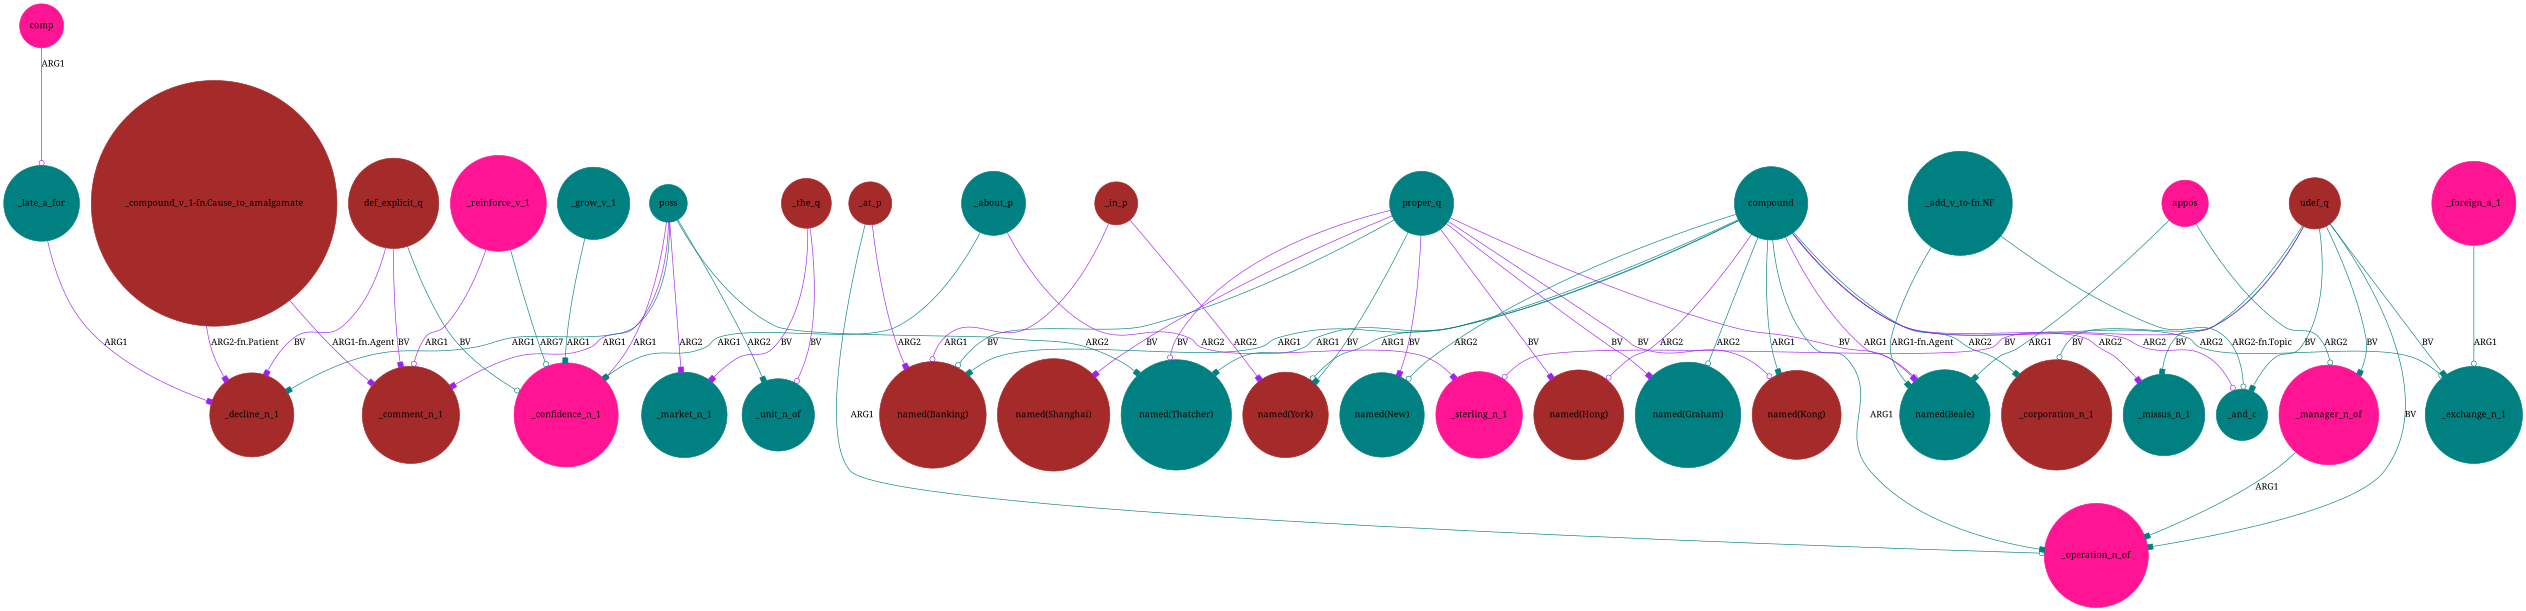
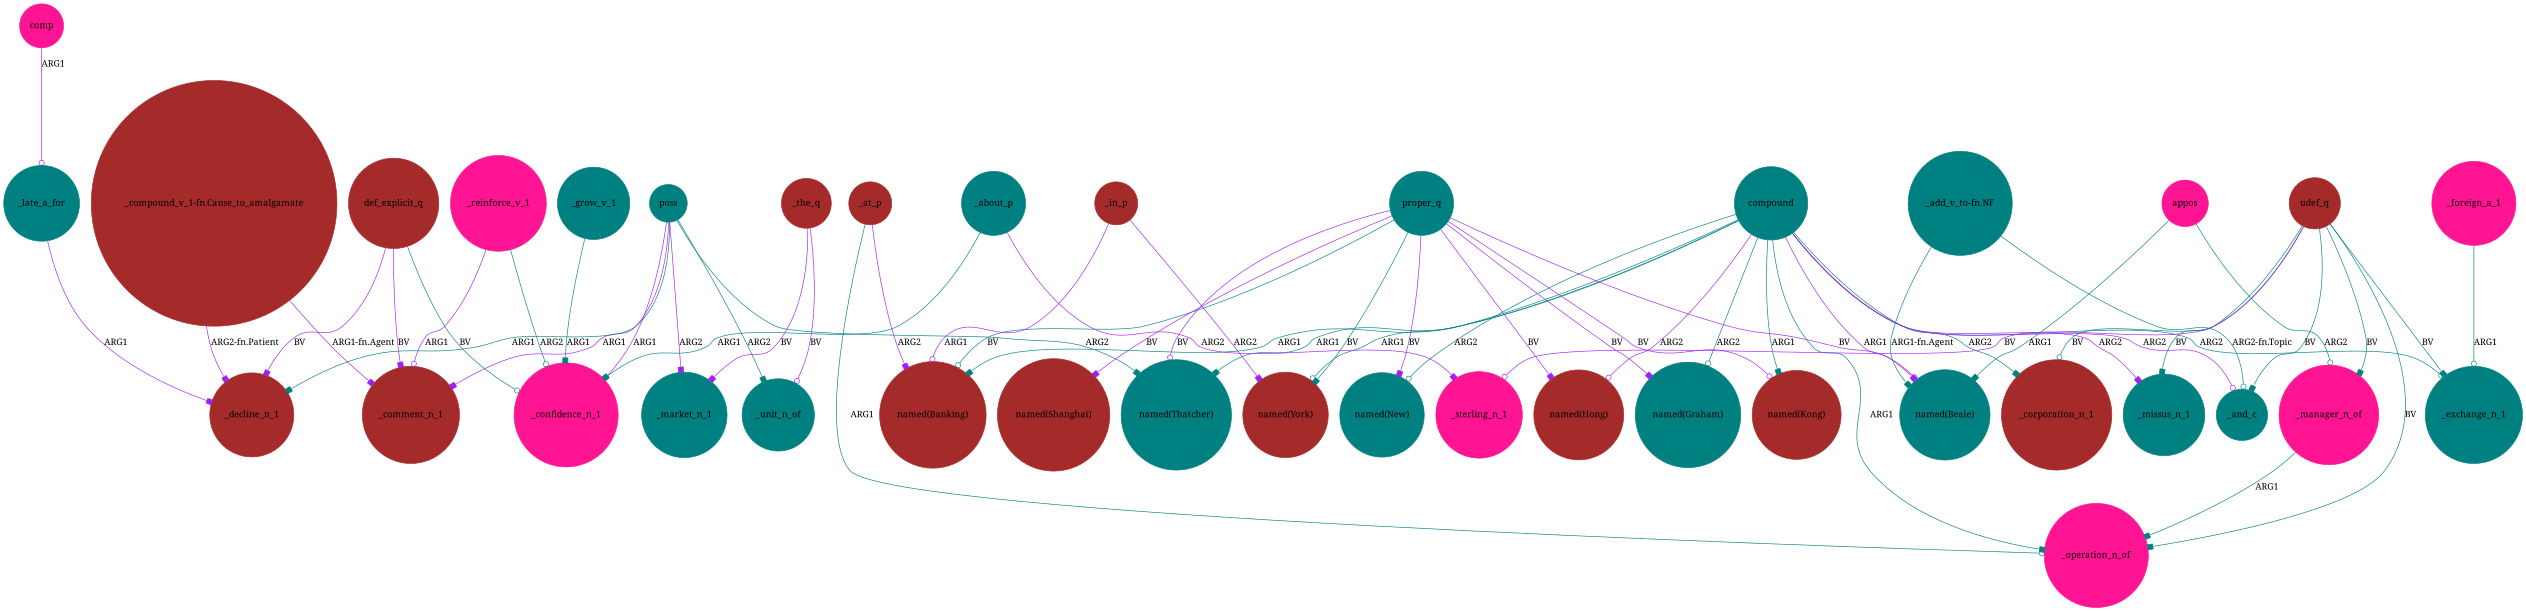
edge "_reinforce_v_1" -> "_confidence_n_1": label "ARG7" -> "ARG2"
